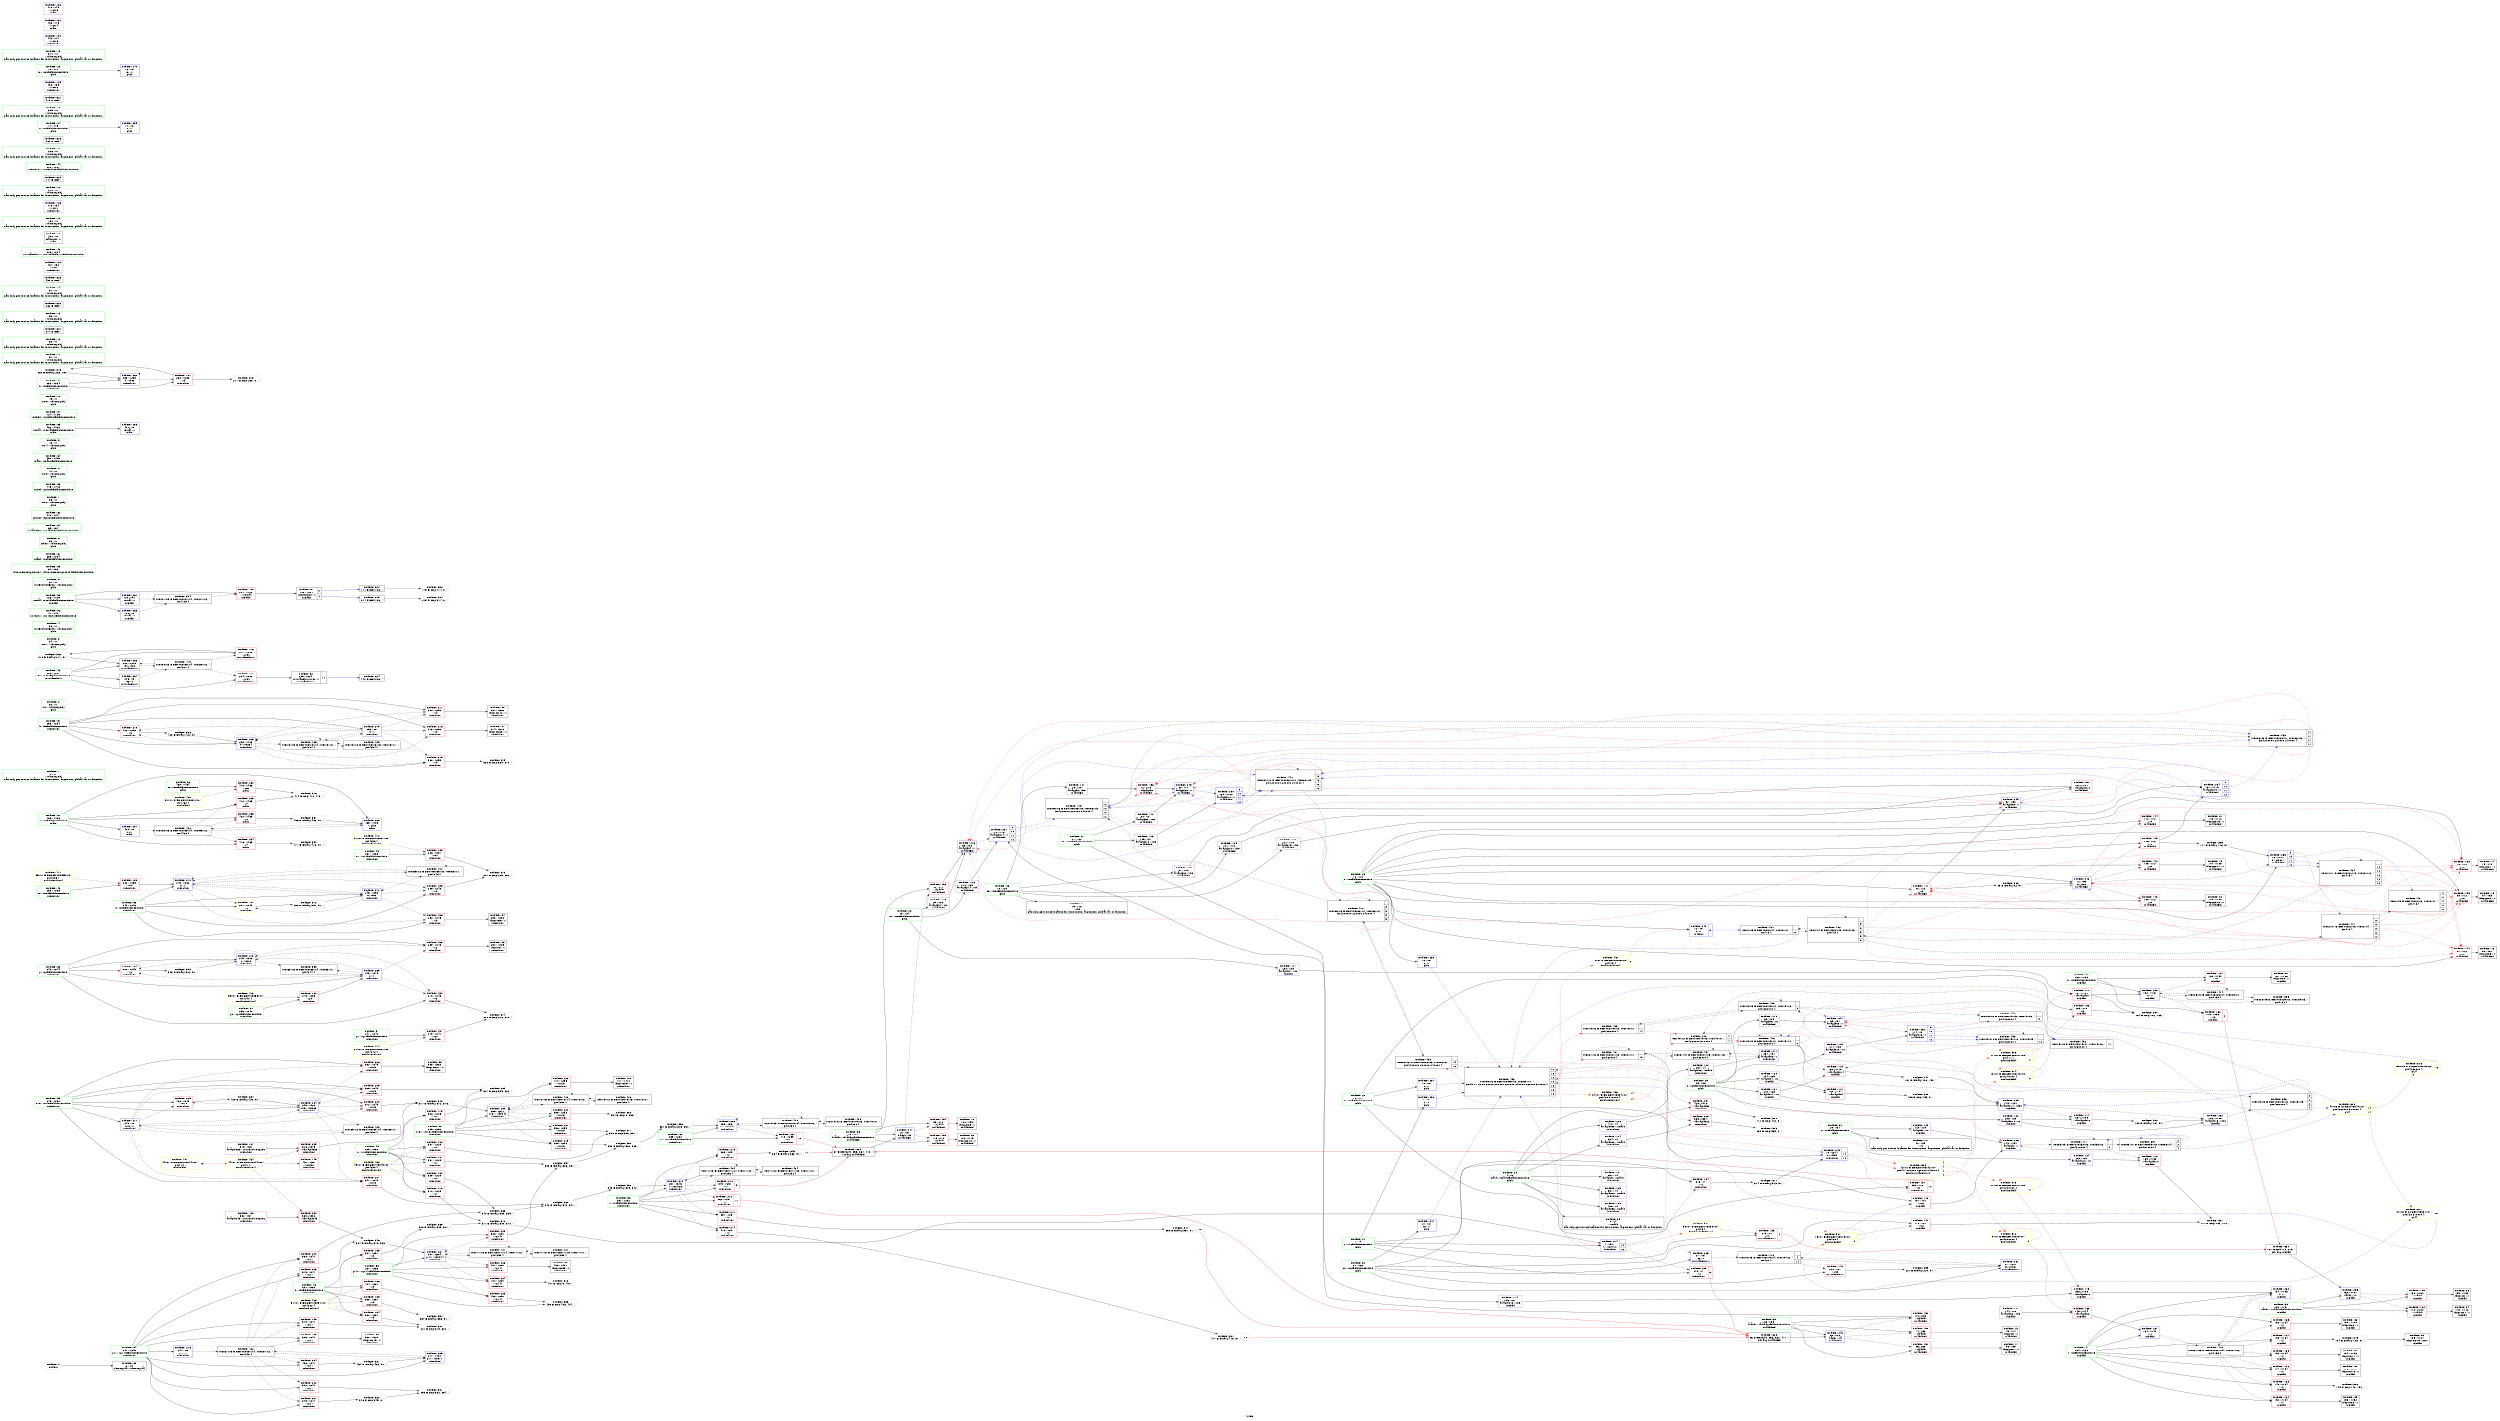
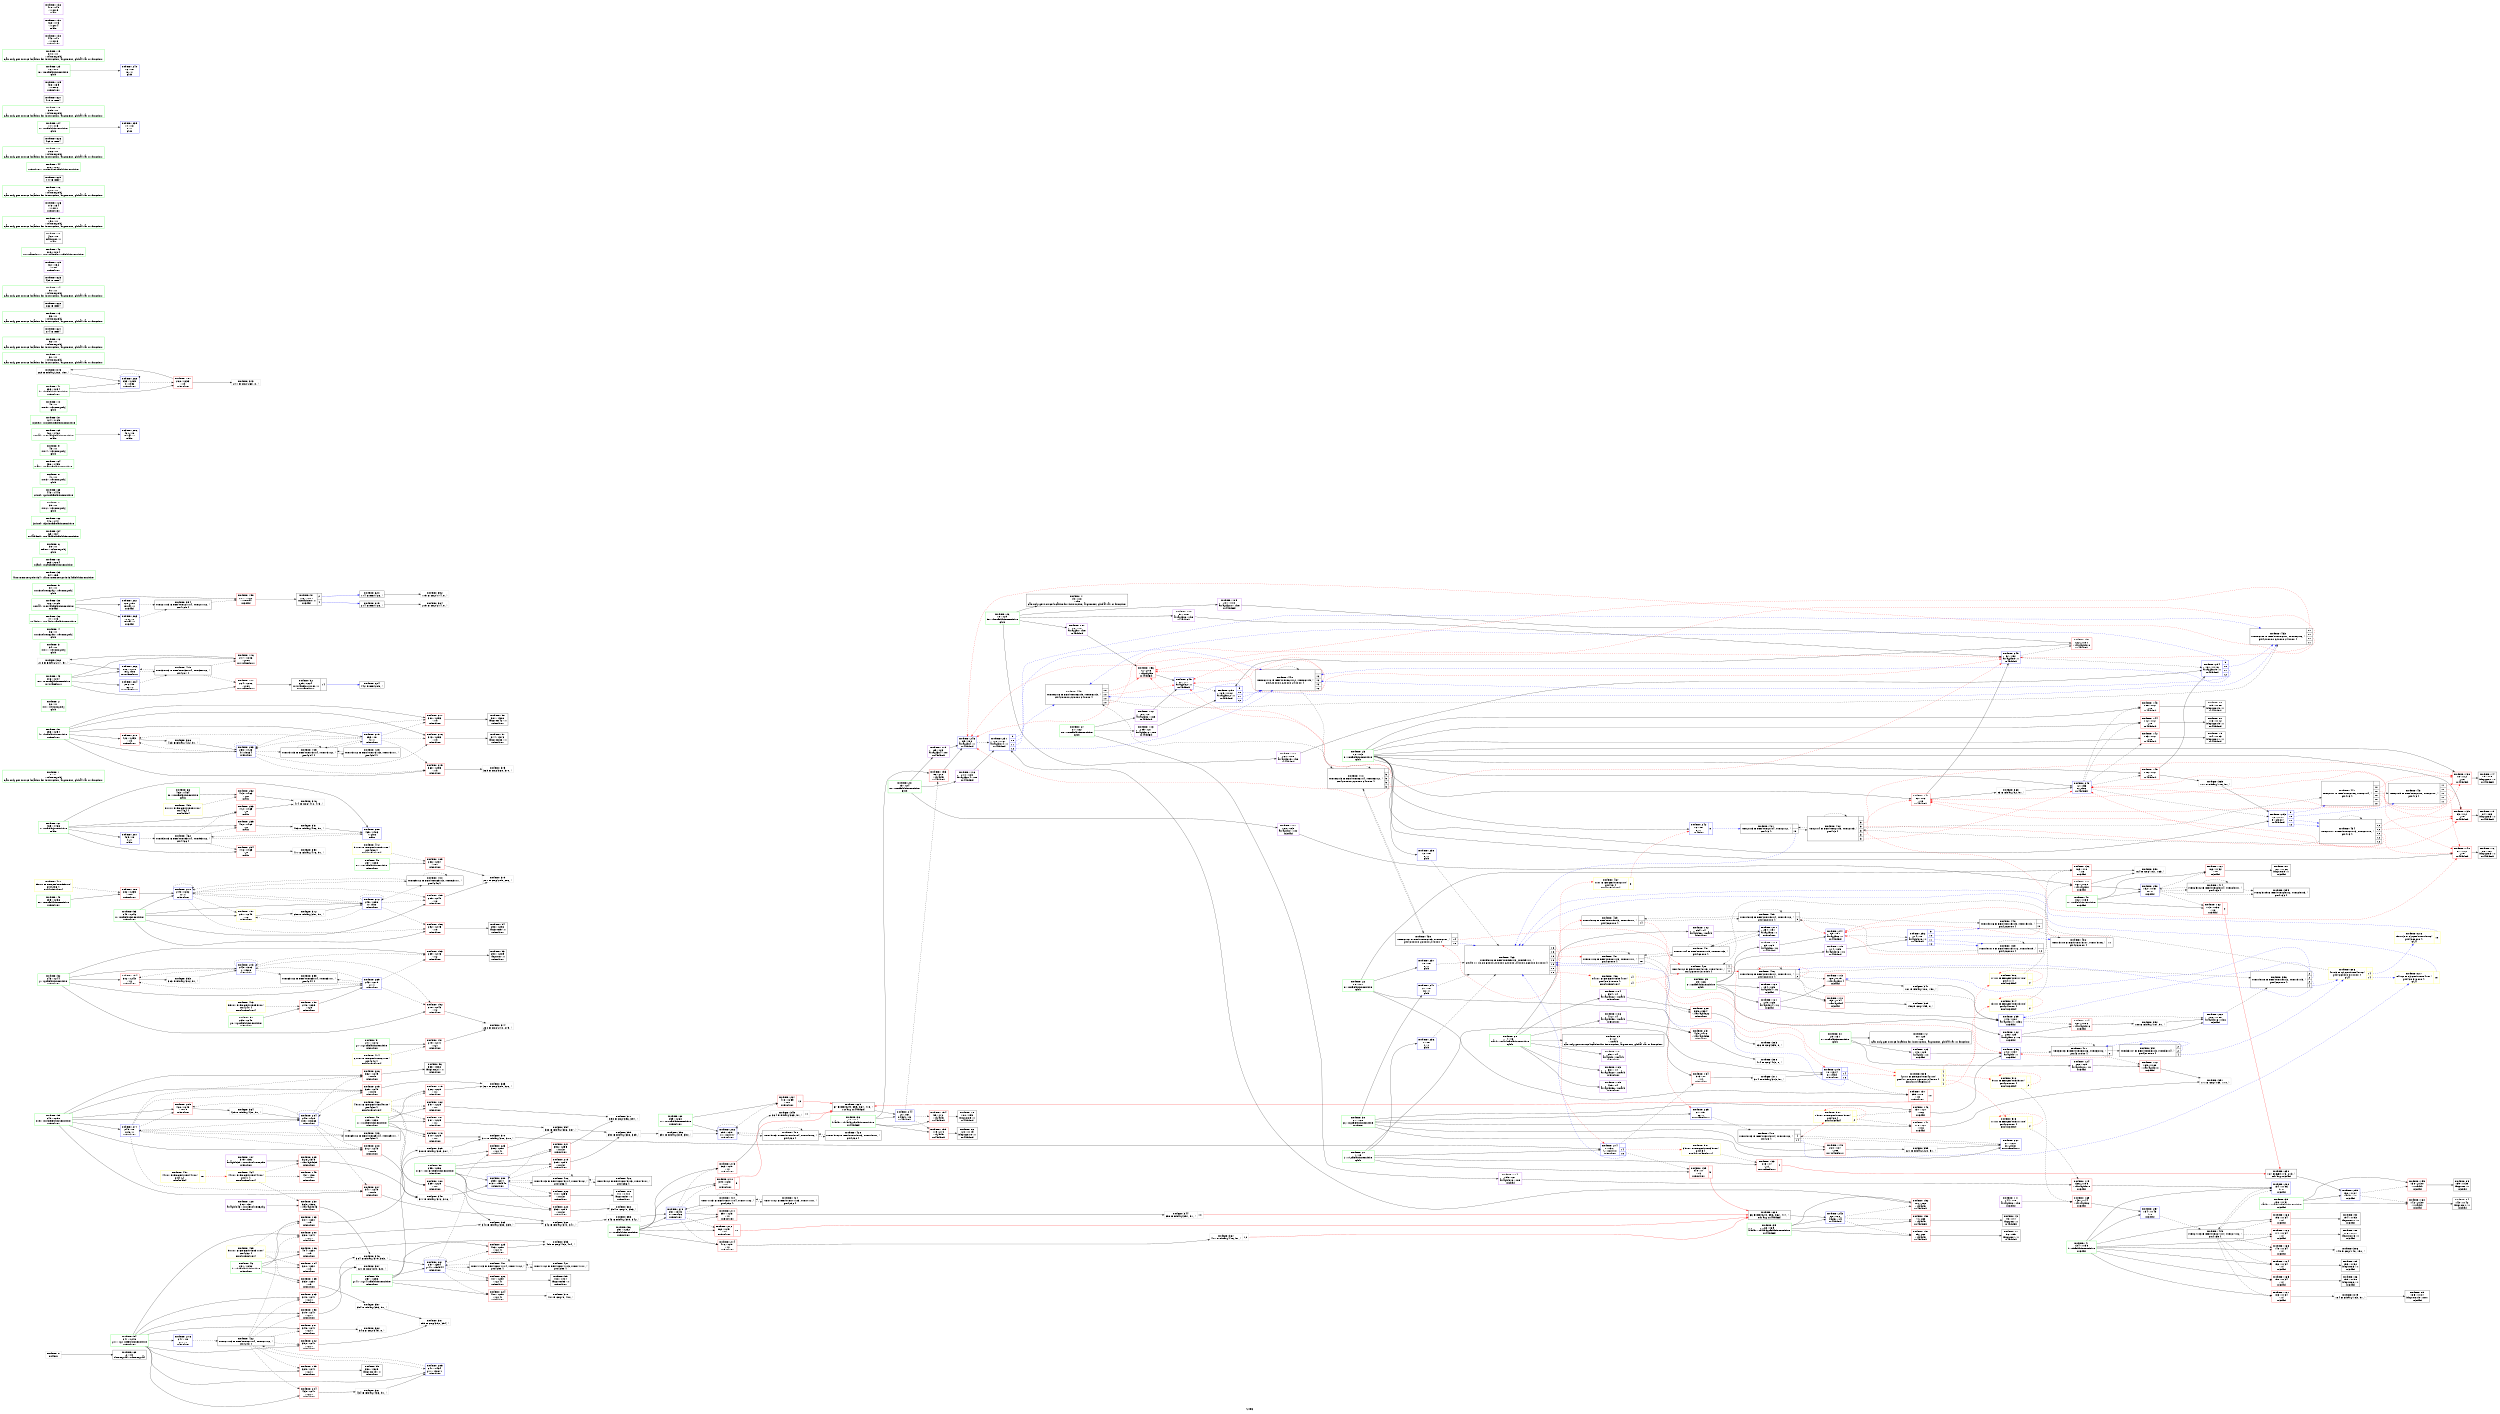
edge "NodeID: 278" -> "NodeID: 211": style dashed -> solid
node "NodeID: 30": text "Glob" -> "NodeID"
edge "NodeID: 382" -> "NodeID: 381": now "NodeID: 357" -> "NodeID: 381"
